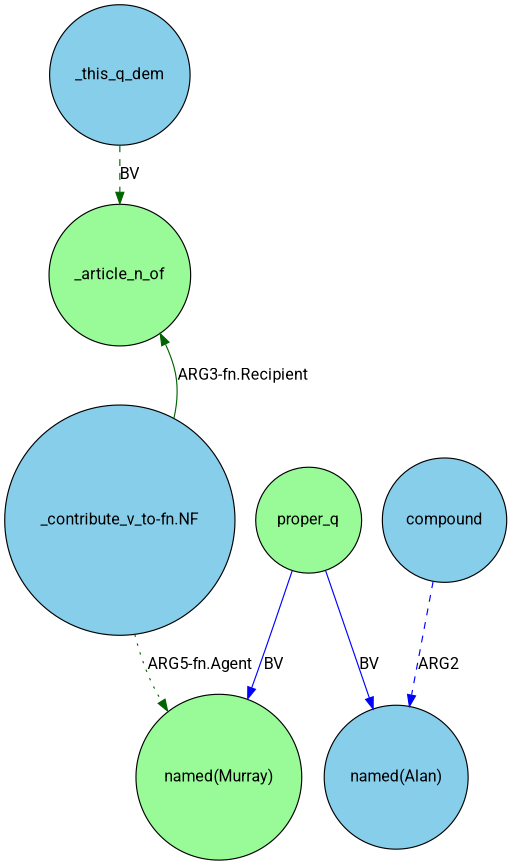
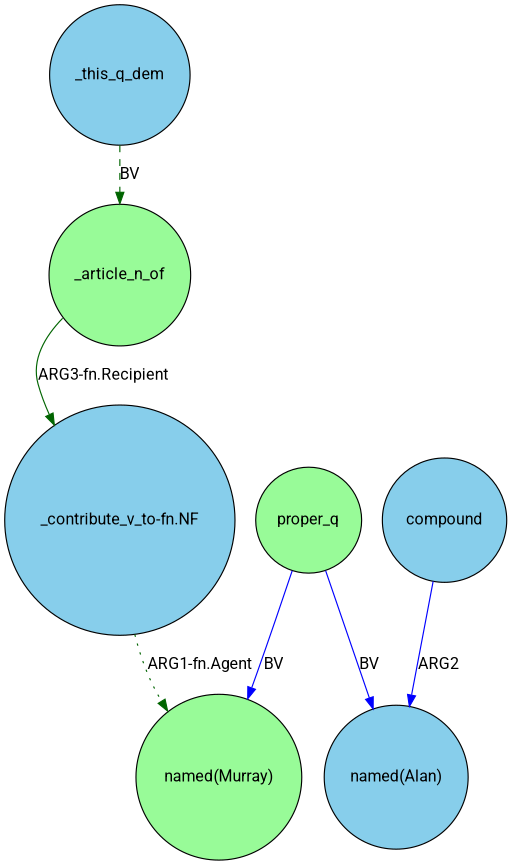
edge "_contribute_v_to-fn.NF" -> "_article_n_of": reversed
edge "compound" -> "named(Alan)": style dashed -> solid
edge "_contribute_v_to-fn.NF" -> "named(Murray)": label "ARG5-fn.Agent" -> "ARG1-fn.Agent"
